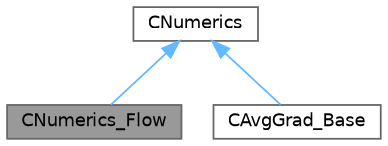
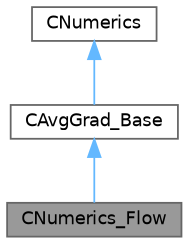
edge "CNumerics_Flow" -> "CNumerics": now "CNumerics_Flow" -> "CAvgGrad_Base"
